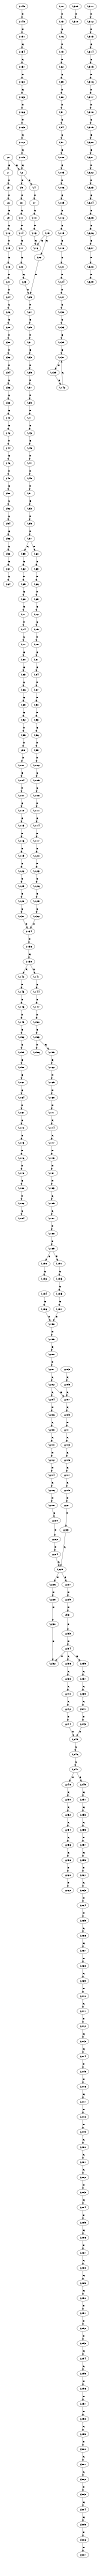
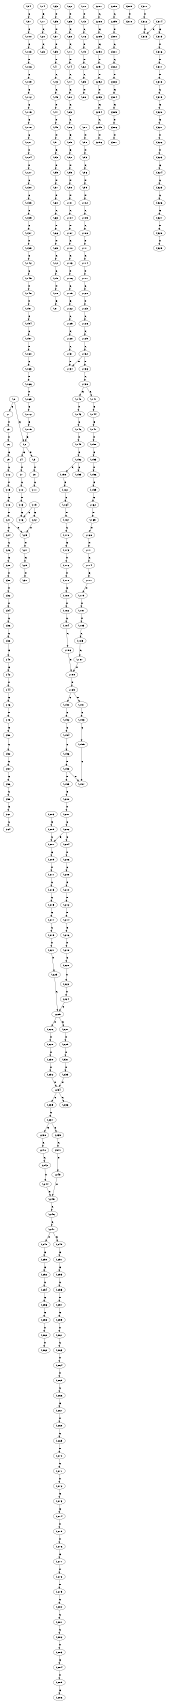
edge "S313" -> "S314": reversed
node "S91": removed
edge "S11" -> "S14": removed, label "T"
edge "S23" -> "S25": now "S21" -> "S25"
edge "S31" -> "S33": removed, label "G"
edge "S142" -> "S137": now "S142" -> "S145"
node "S59": removed
node "S186": added
node "S84": removed
edge "S192" -> "S194": added, label "C"
edge "S134" -> "S136": now "S132" -> "S136"
edge "S153" -> "S159": now "S156" -> "S159"
edge "S155" -> "S158": now "S152" -> "S158"
edge "S197" -> "S198": reversed
edge "S234" -> "S232": reversed
edge "S236" -> "S238": now "S237" -> "S238"
edge "S286" -> "S287": removed, label "T"
node "S297": removed
